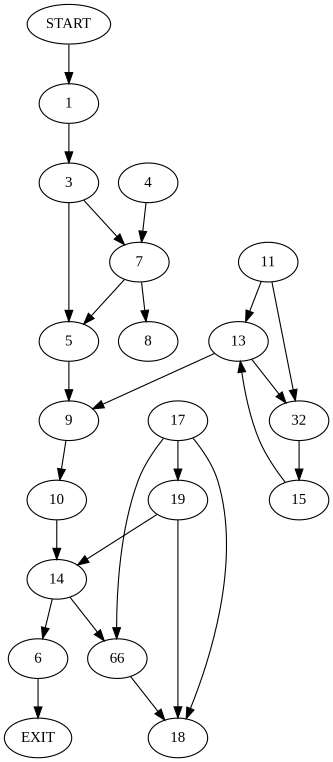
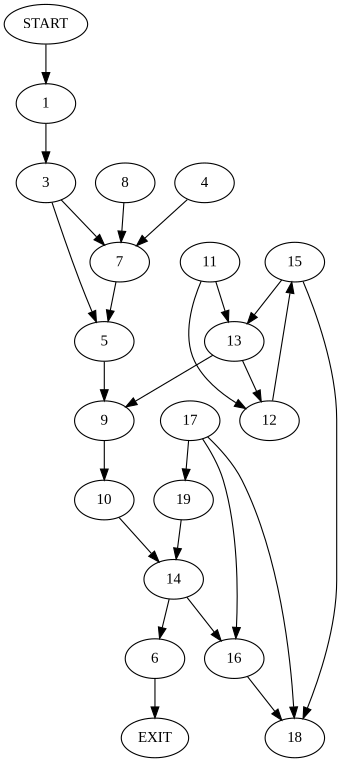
edge "7" -> "8": reversed
node "32": label "32" -> "12"
edge "19" -> "18": now "15" -> "18"
node "66": label "66" -> "16"
